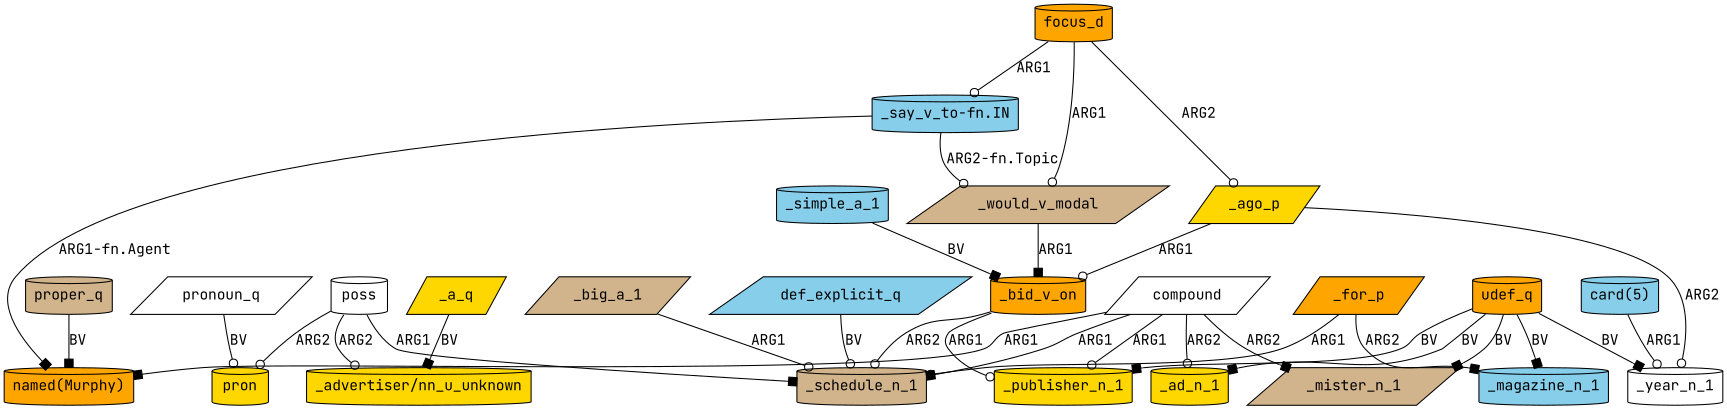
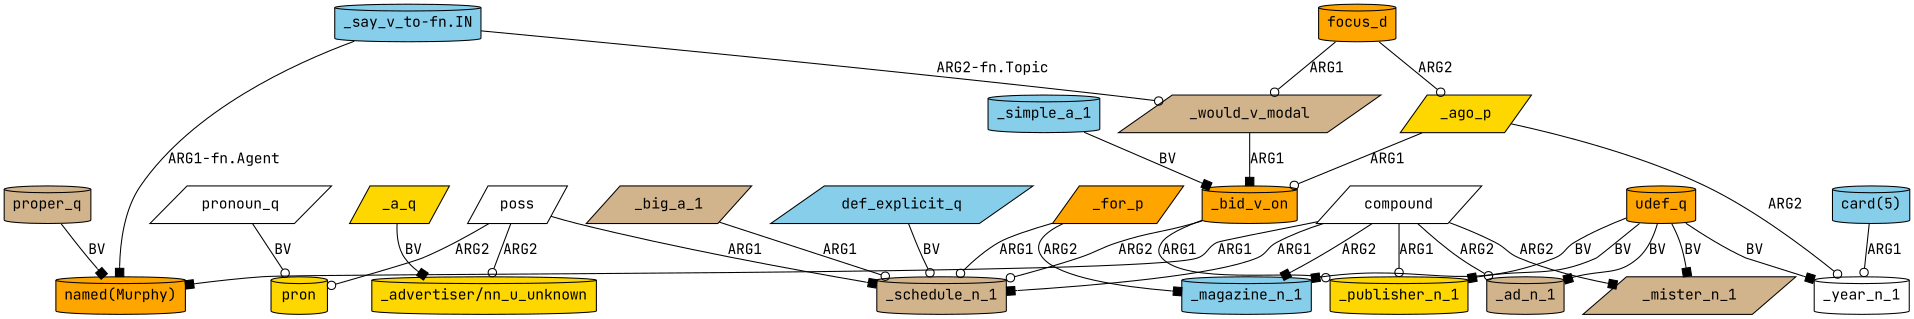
edge "focus_d" -> "_say_v_to-fn.IN": removed, label "ARG1"
edge "compound" -> "_magazine_n_1": added, label "ARG2"
node "poss": shape cylinder -> parallelogram
node "_ad_n_1": fillcolor gold -> tan
